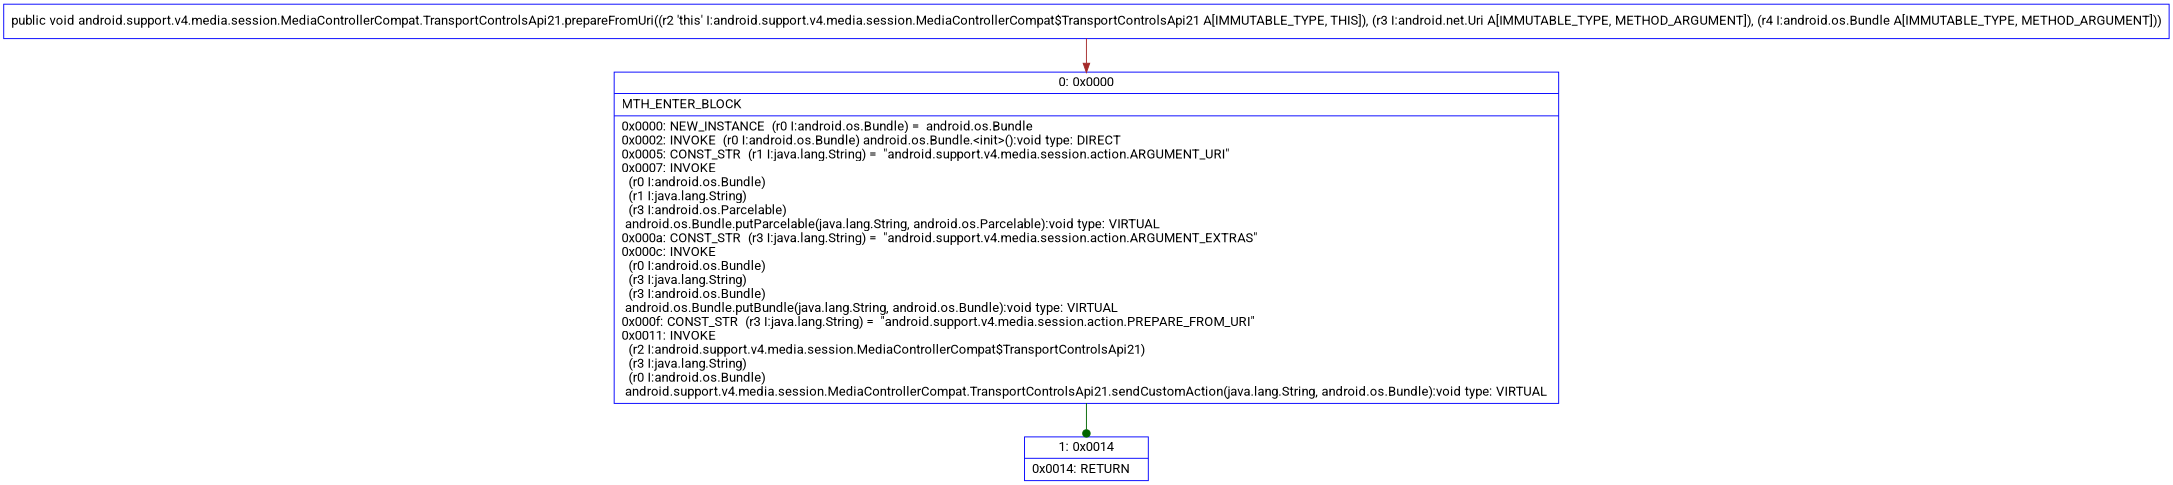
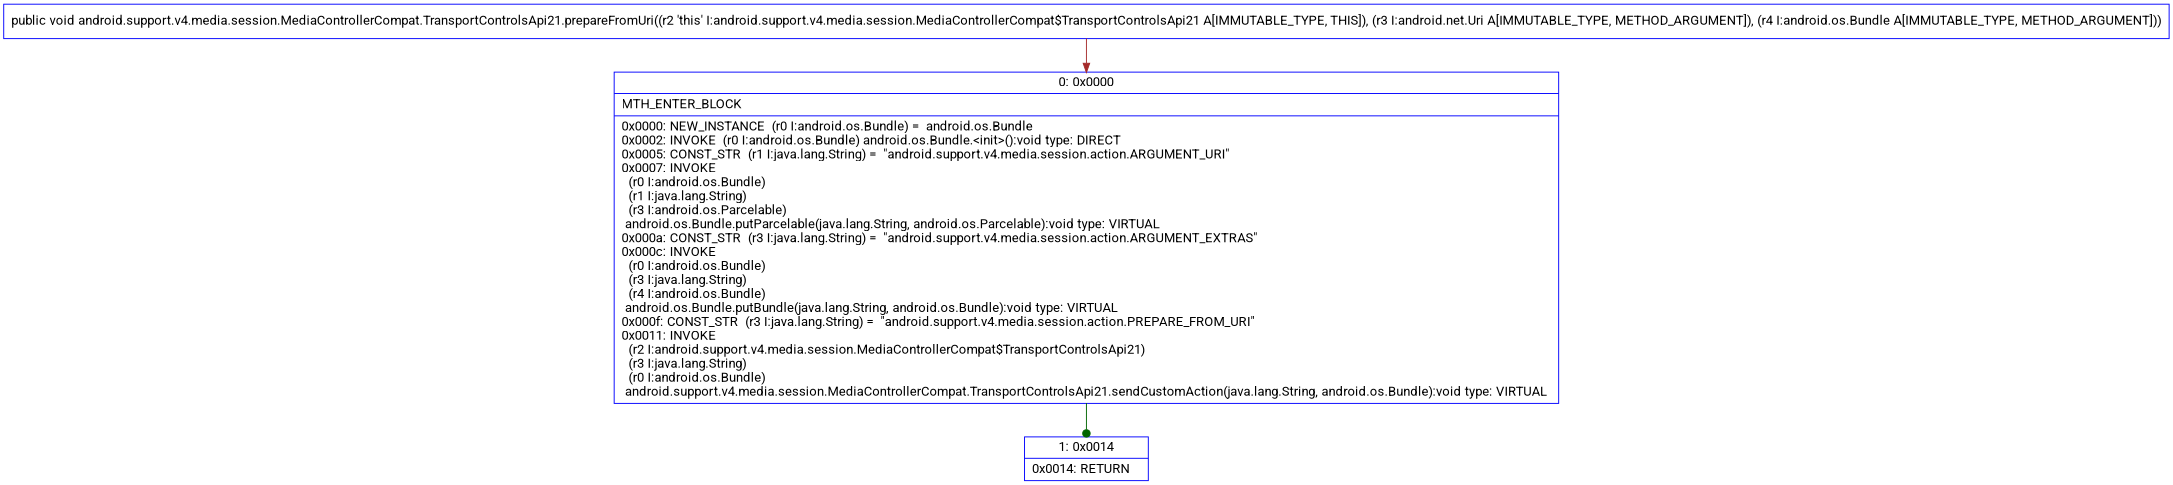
node "0: 0x0000": text "(r3 I:android.os.Bundle)" -> "(r4 I:android.os.Bundle)"
